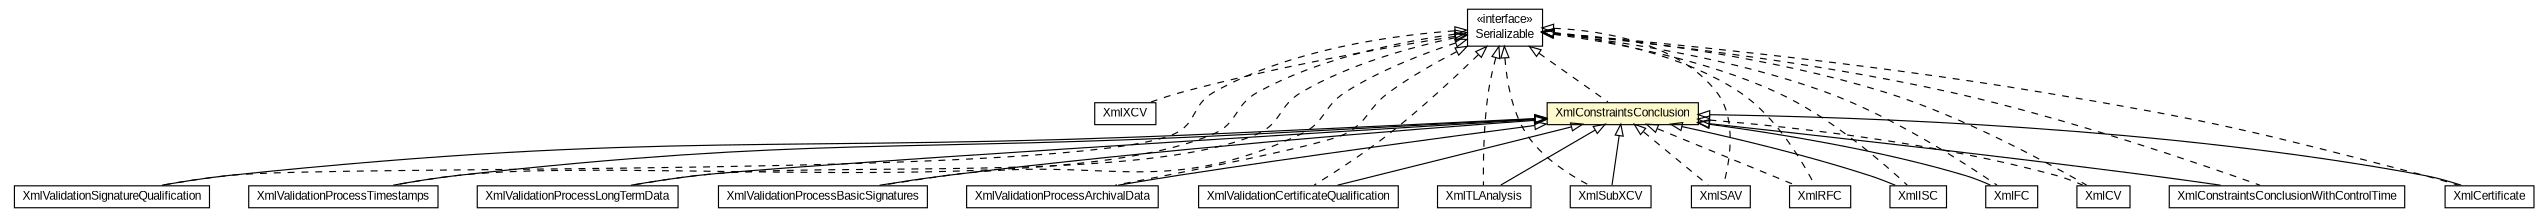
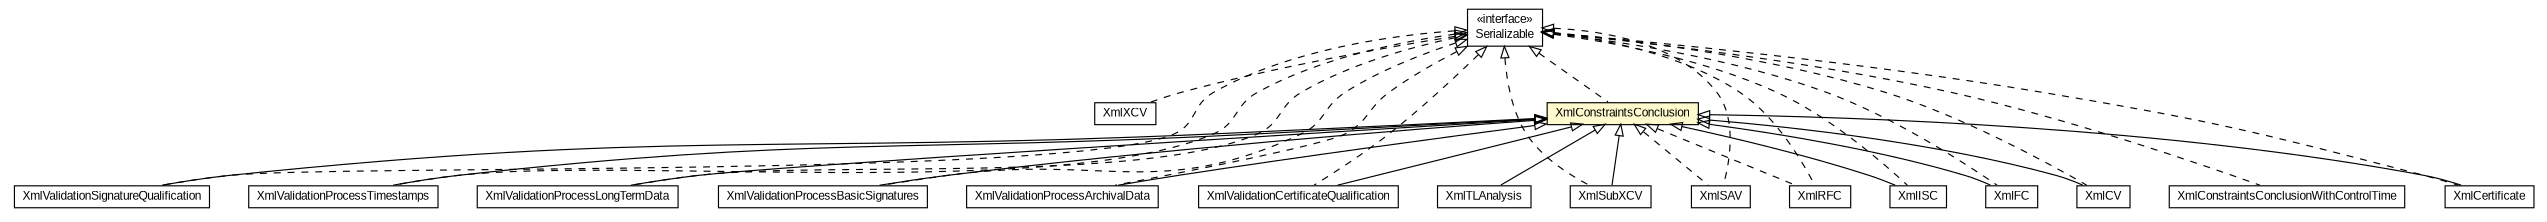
edge "XmlTLAnalysis" -> "Serializable": removed
edge "XmlCV" -> "XmlConstraintsConclusion": style dashed -> solid
edge "XmlConstraintsConclusionWithControlTime" -> "XmlConstraintsConclusion": removed
